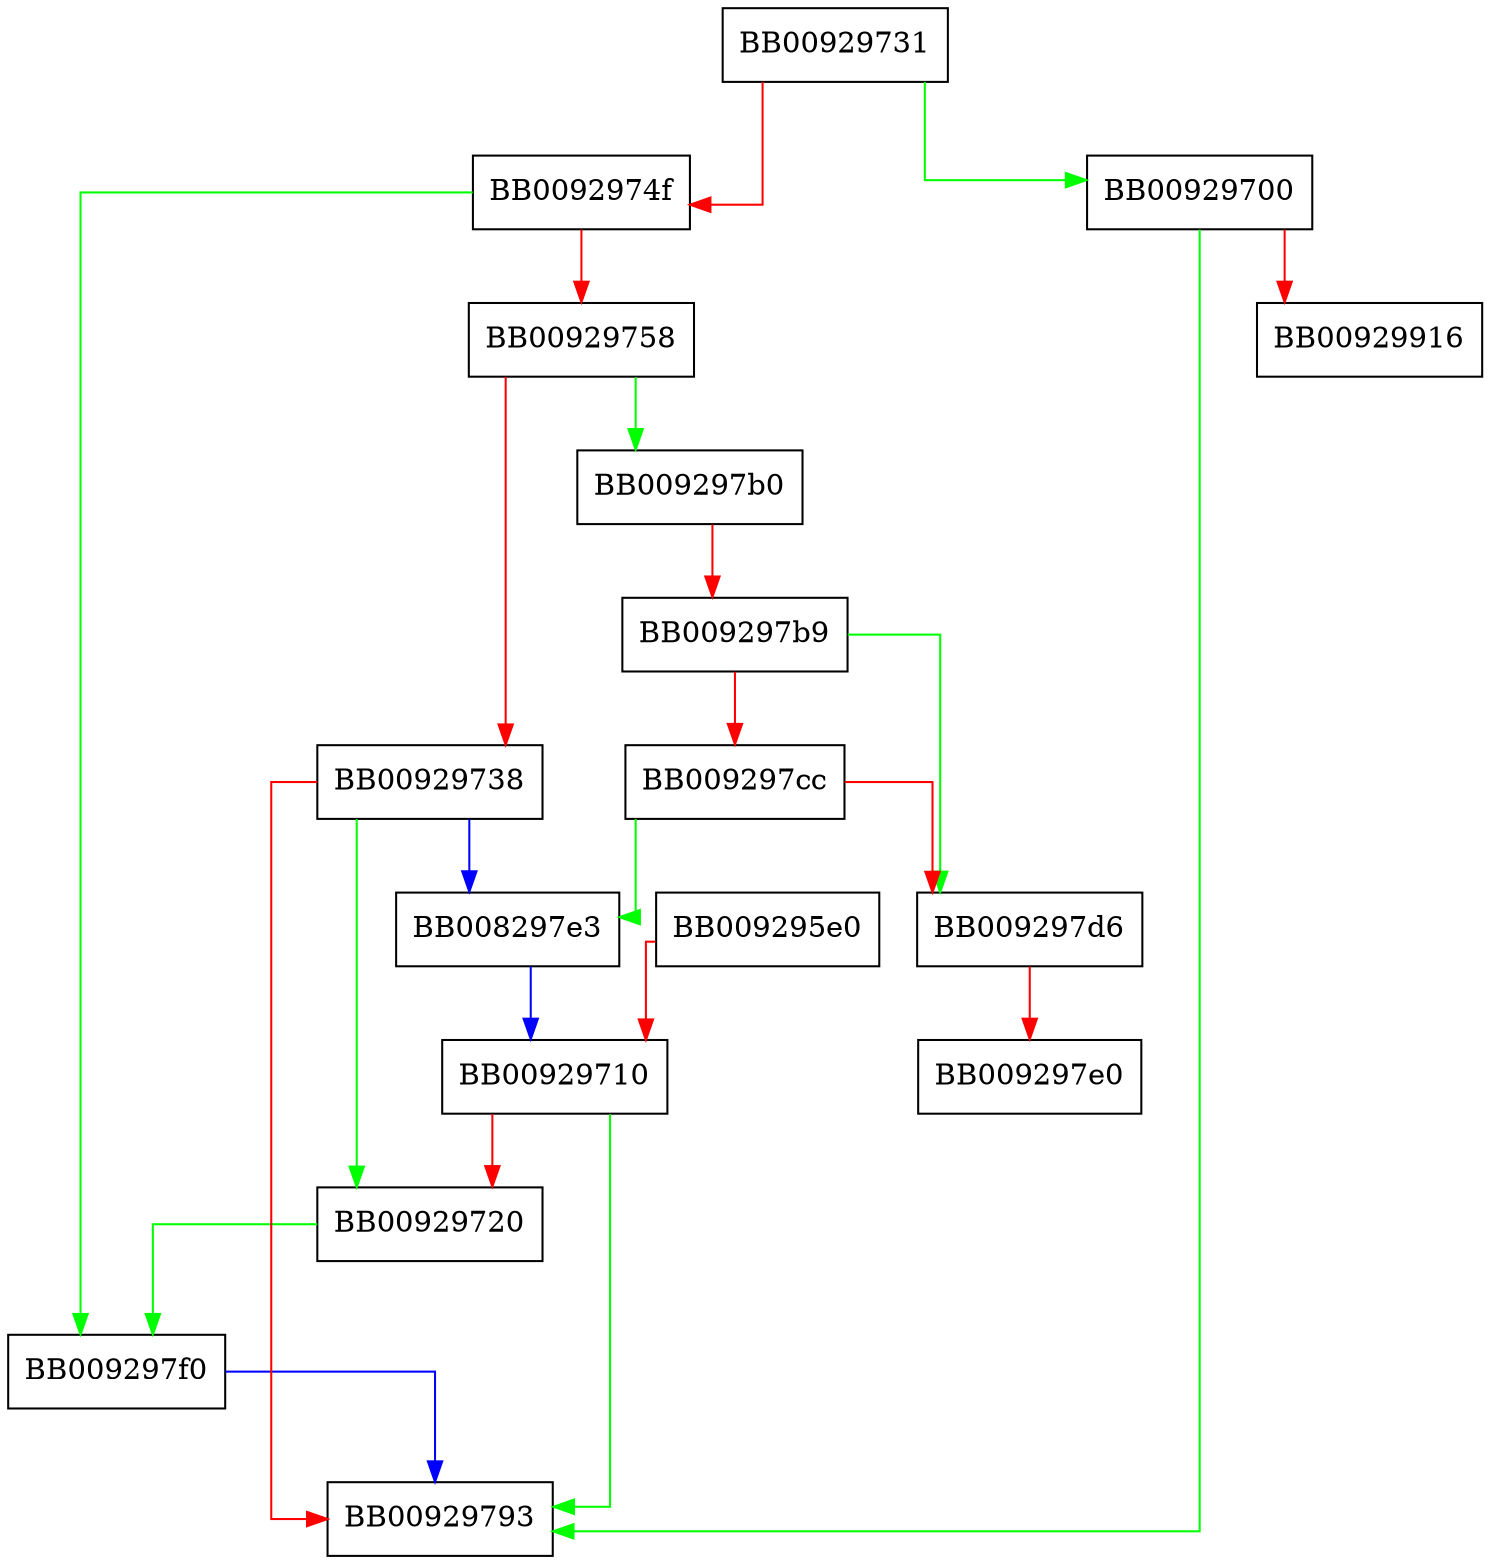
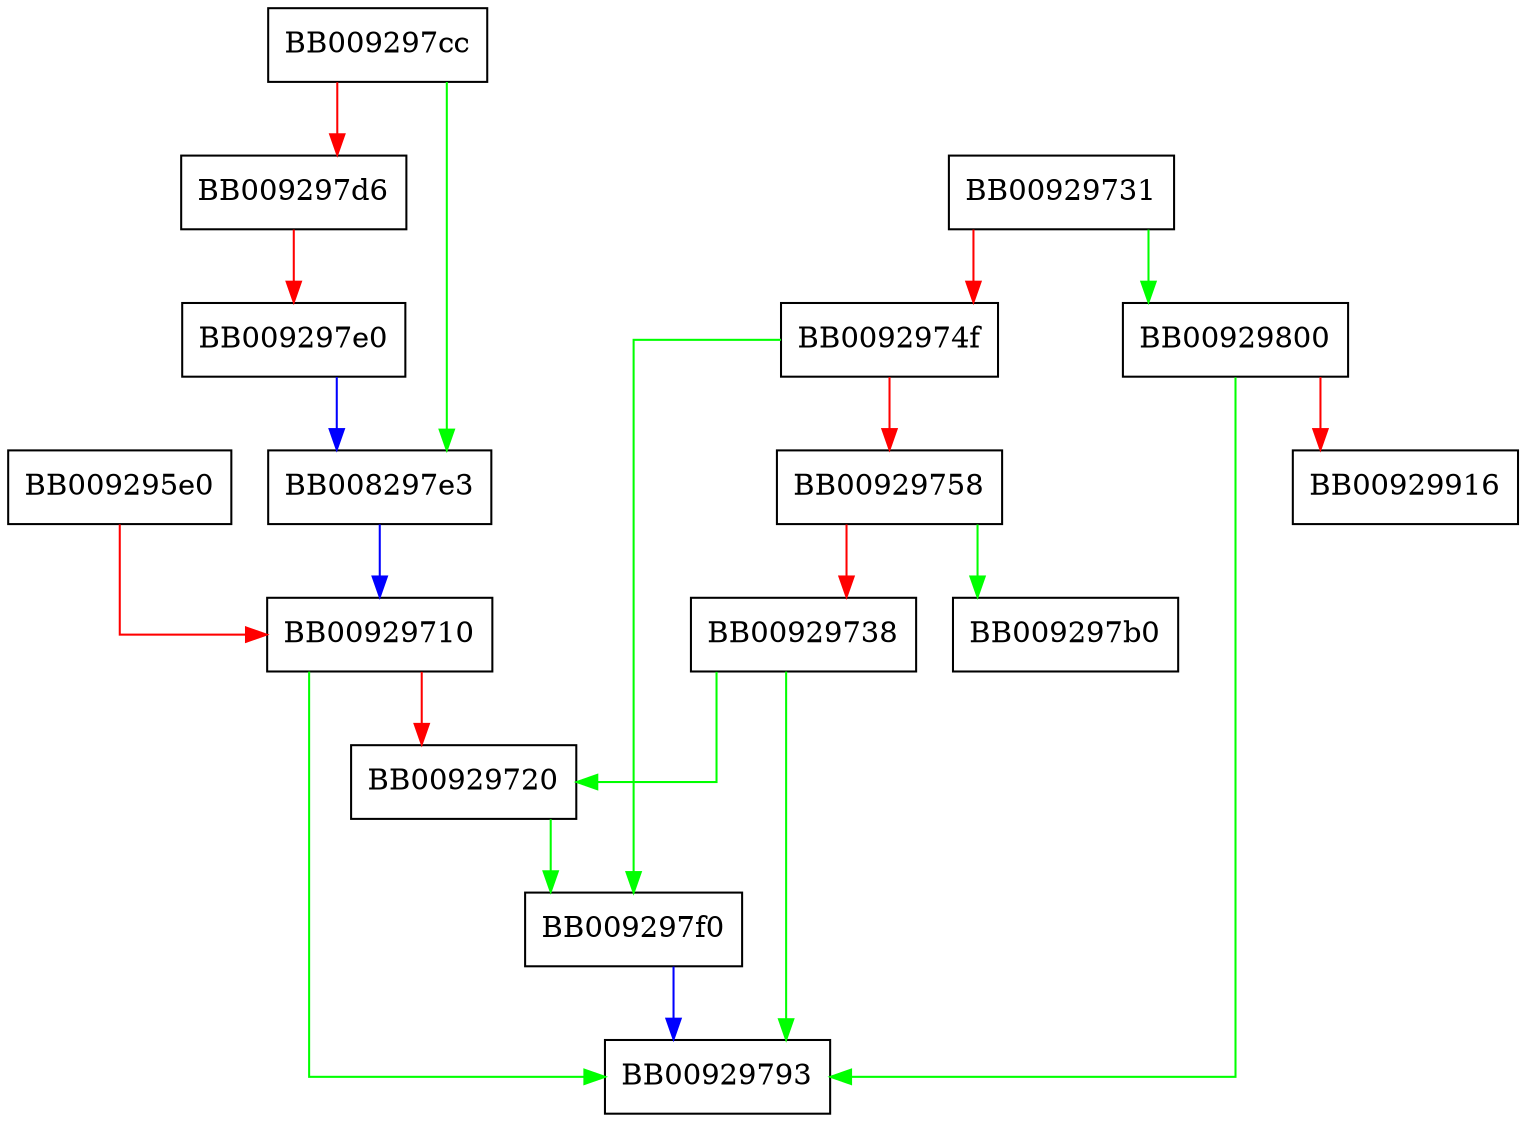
node "BB00929700": label "BB00929700" -> "BB00929800"
node "BB009297b9": removed
edge "BB00929738" -> "BB008297e3": now "BB009297e0" -> "BB008297e3"
edge "BB00929738" -> "BB00929793": color red -> green
